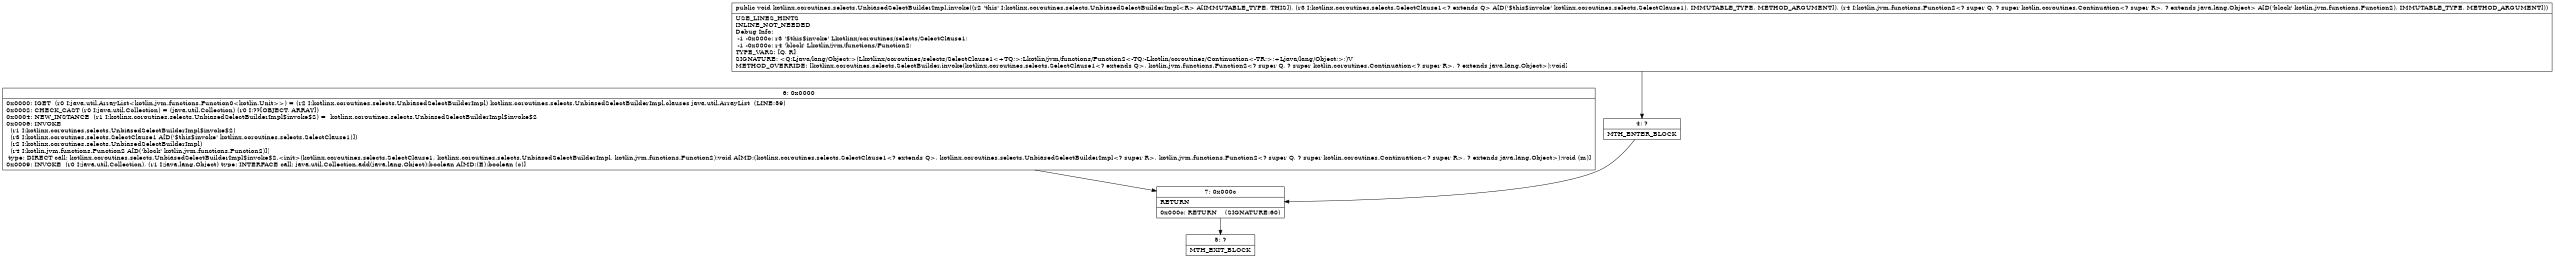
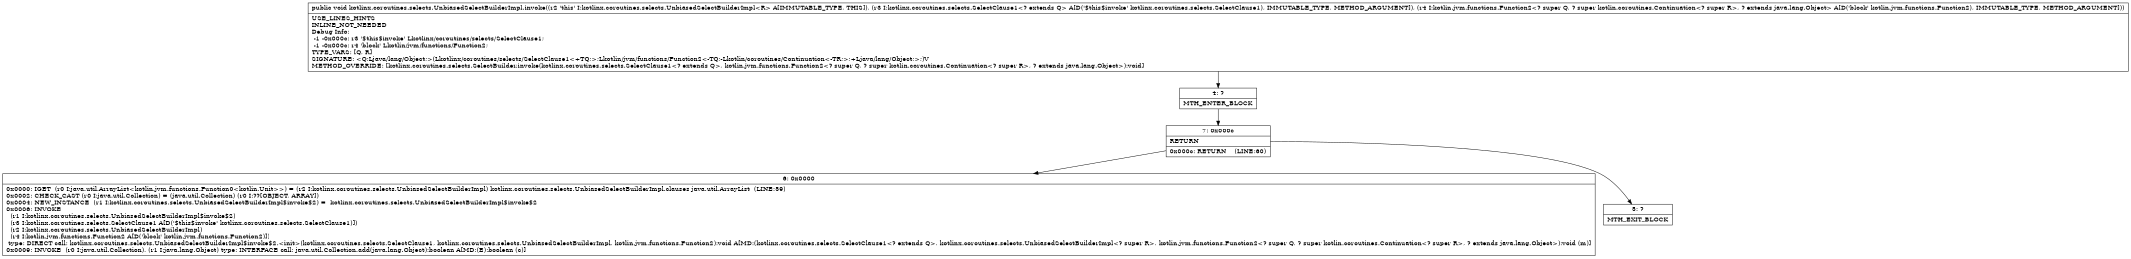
edge "6: 0x0000" -> "7: 0x000c": reversed
node "7: 0x000c": text "0x000c: RETURN    (SIGNATURE:60)" -> "0x000c: RETURN    (LINE:60)"
